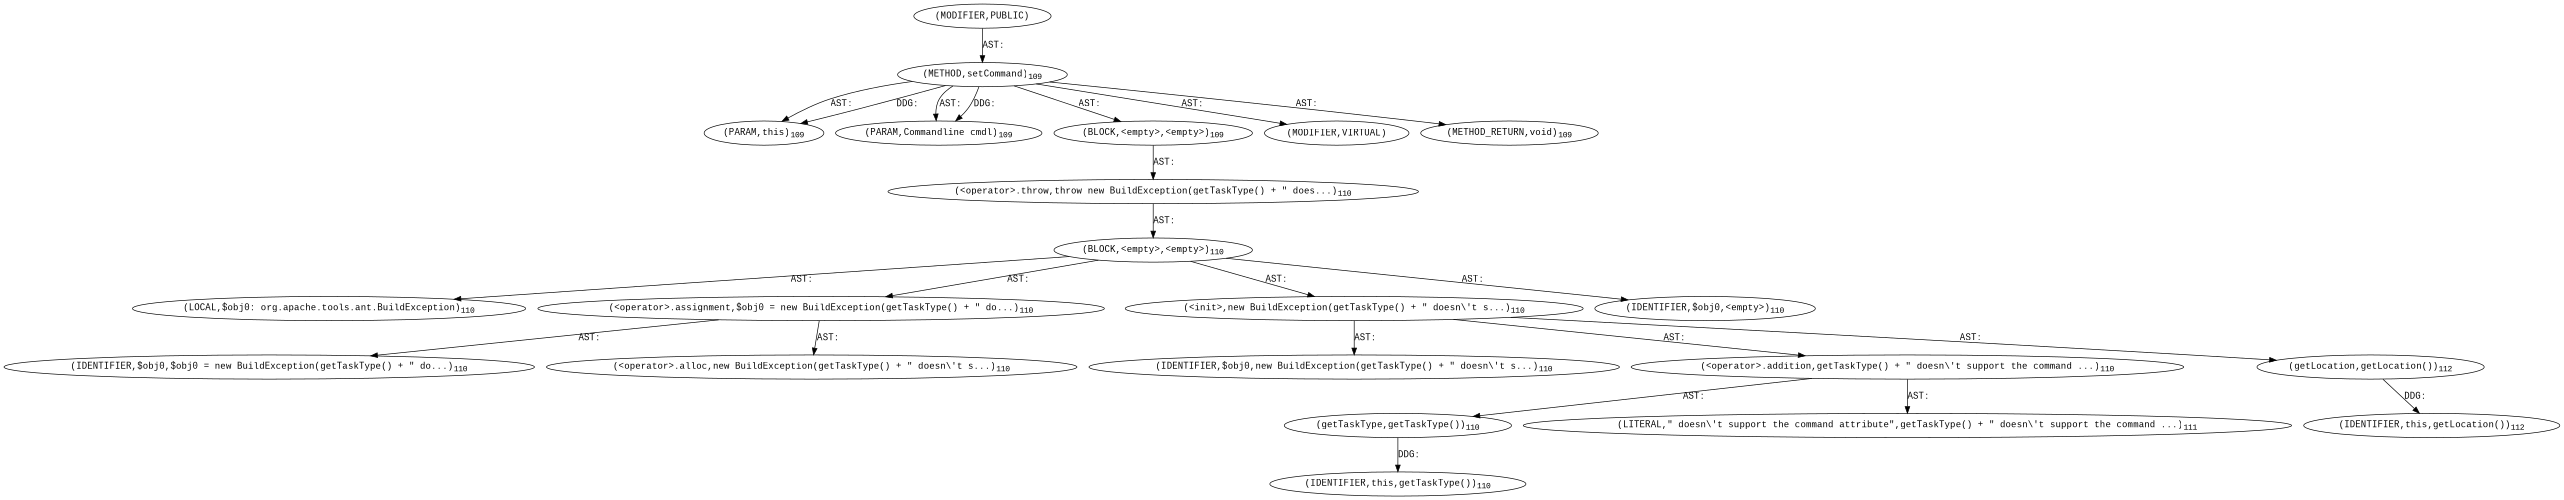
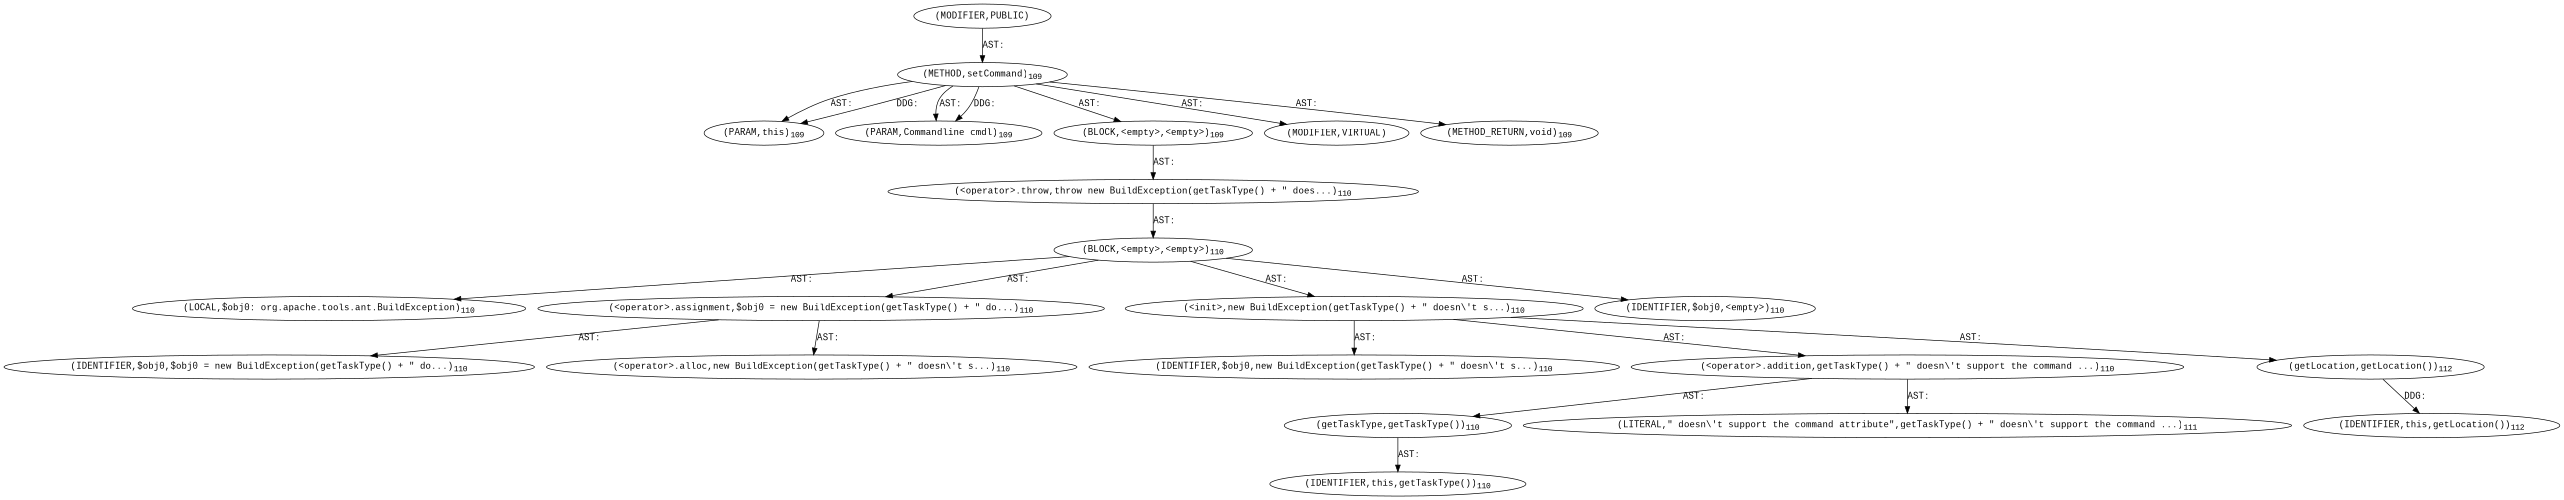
edge "(getTaskType,getTaskType())" -> "(IDENTIFIER,this,getTaskType())": label "DDG: " -> "AST: "
